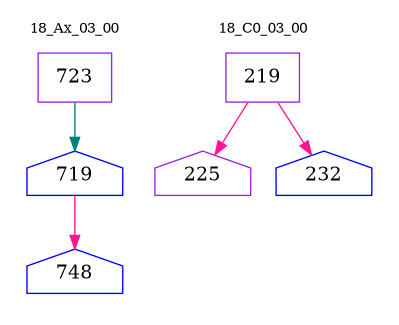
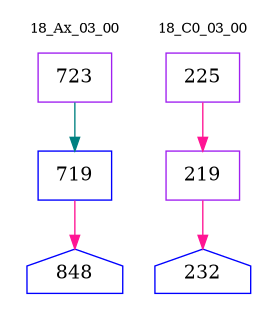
edge "219" -> "225": reversed
node "719": shape house -> box
node "225": shape house -> box
node "748": label "748" -> "848"
